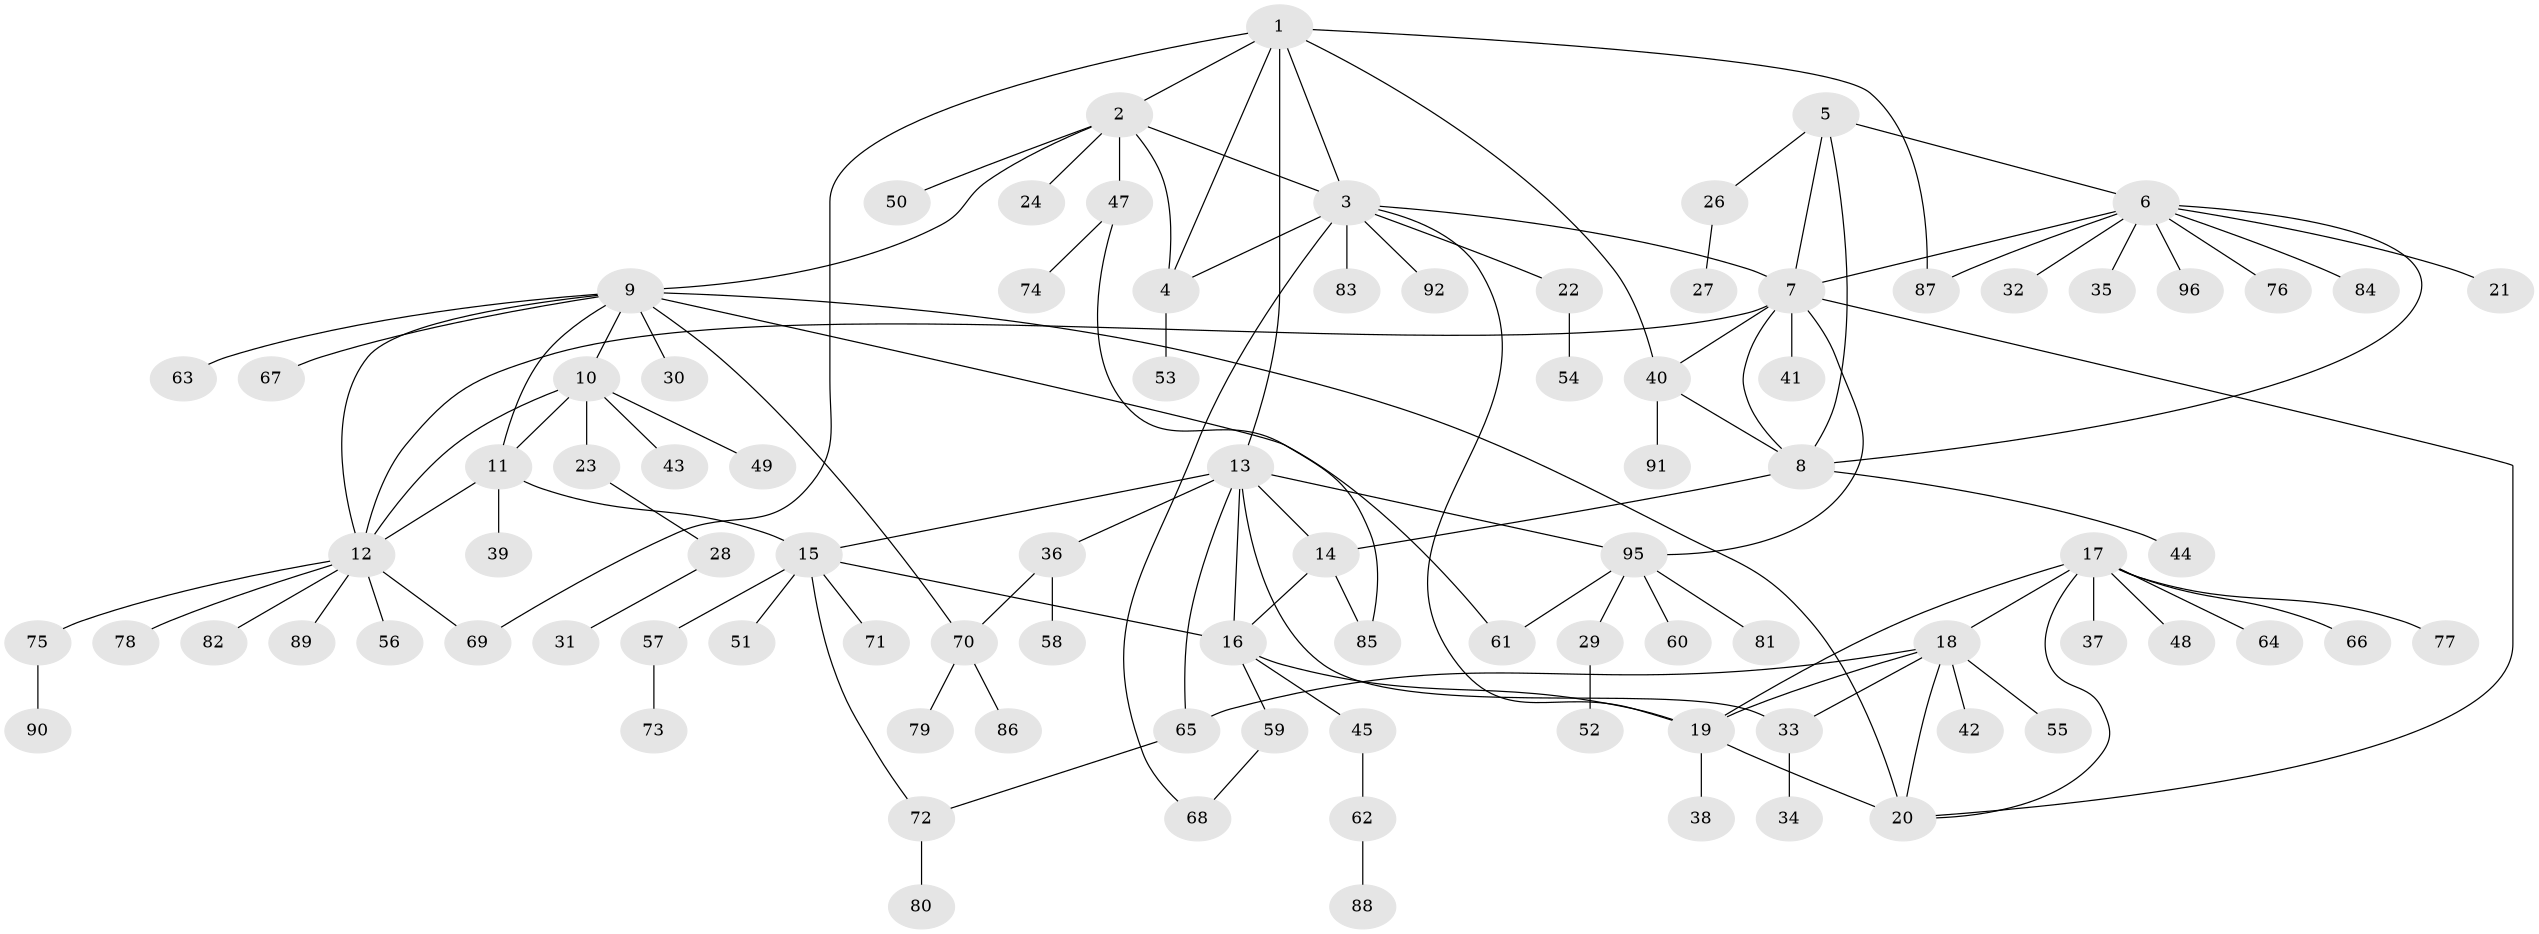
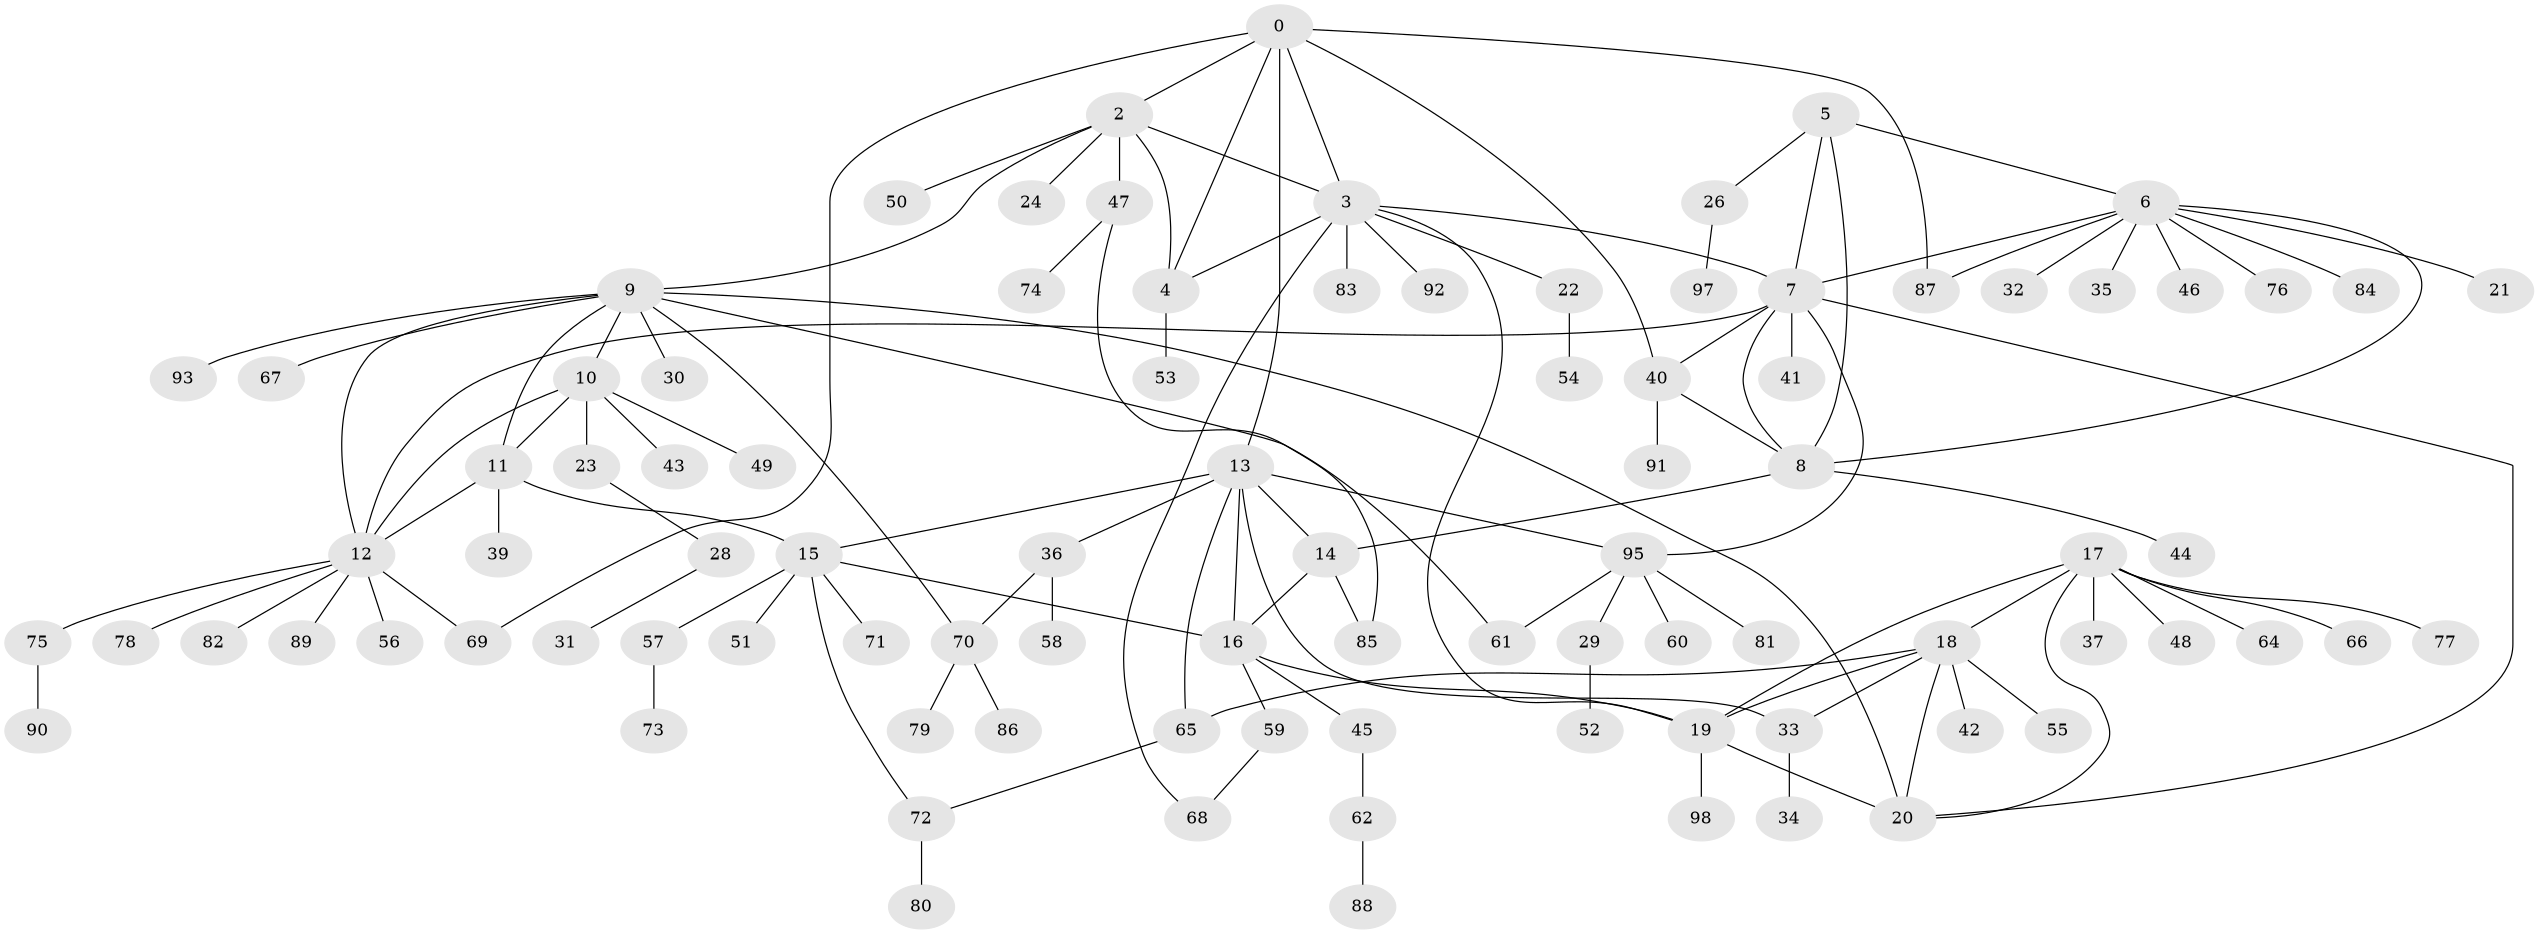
node "1": label "1" -> "0"
node "27": label "27" -> "97"
node "96": label "96" -> "46"
node "63": label "63" -> "93"
node "38": label "38" -> "98"
